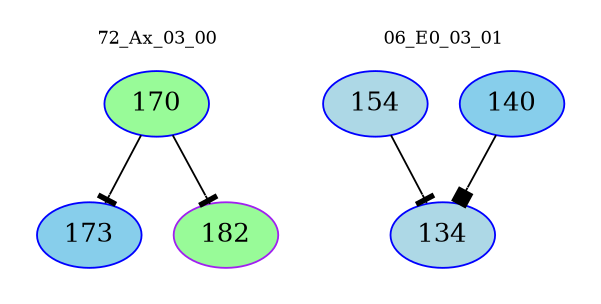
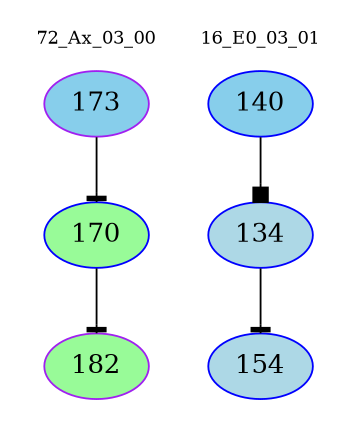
cluster "06_E0_03_01": label "06_E0_03_01" -> "16_E0_03_01"
edge "170" -> "173": reversed
edge "154" -> "134": reversed
node "173": color blue -> purple
